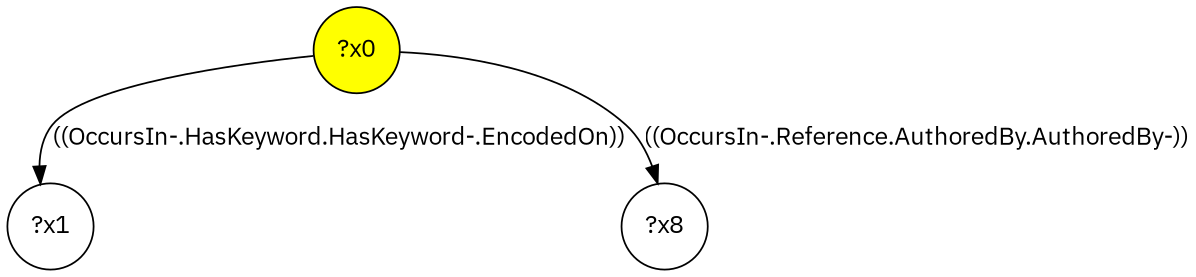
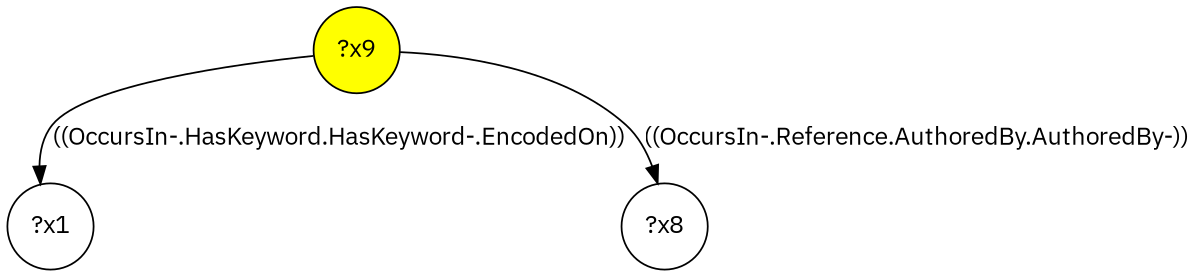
node "?x0": label "?x0" -> "?x9"
